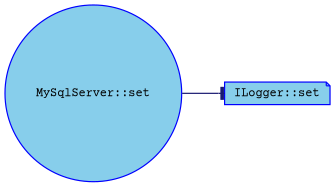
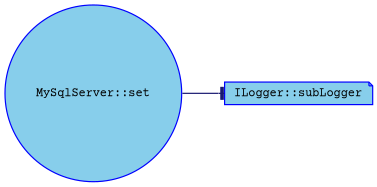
node "ILogger::set": label "ILogger::set" -> "ILogger::subLogger"
